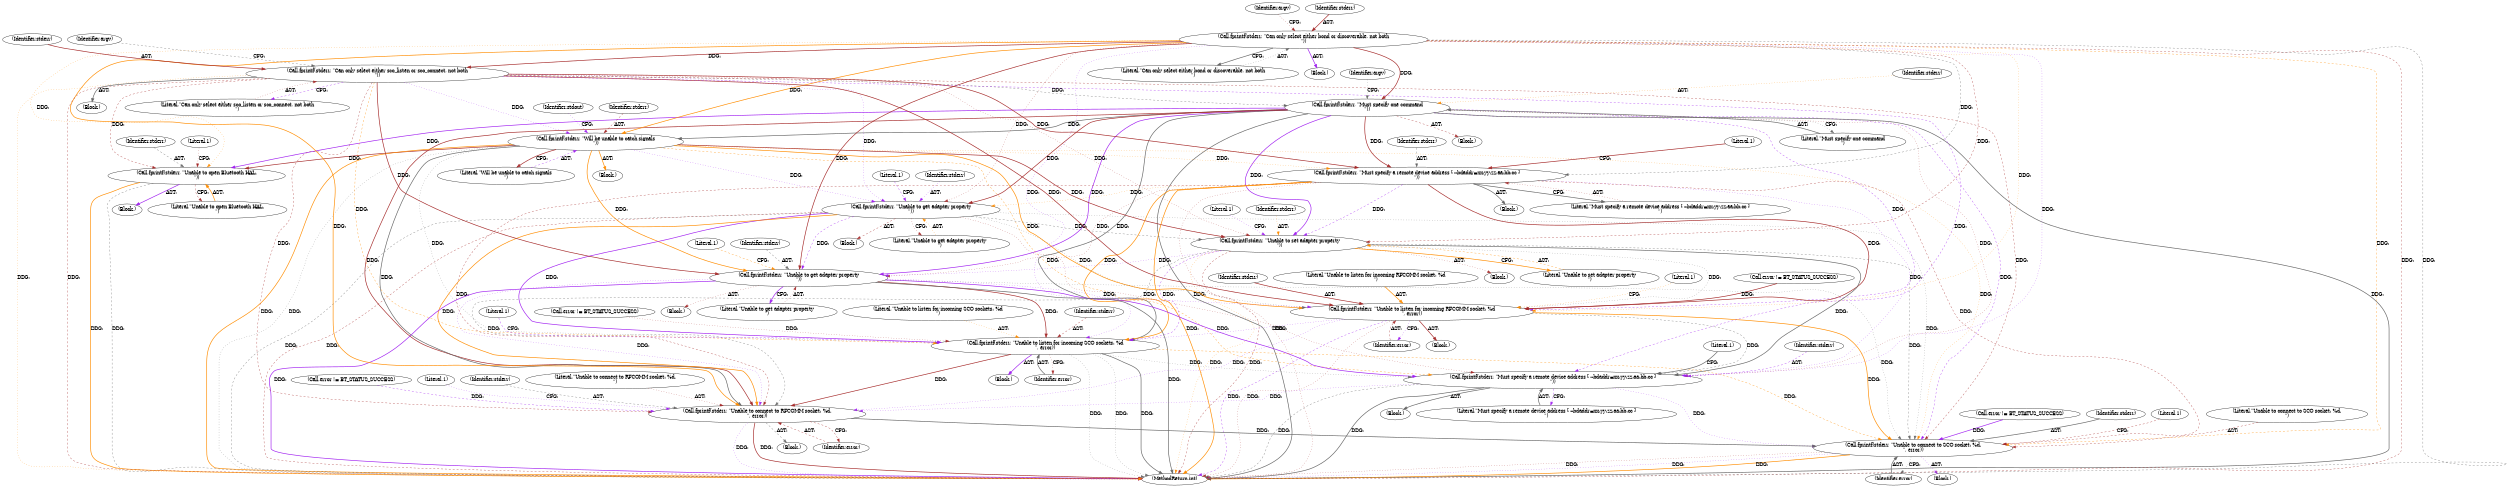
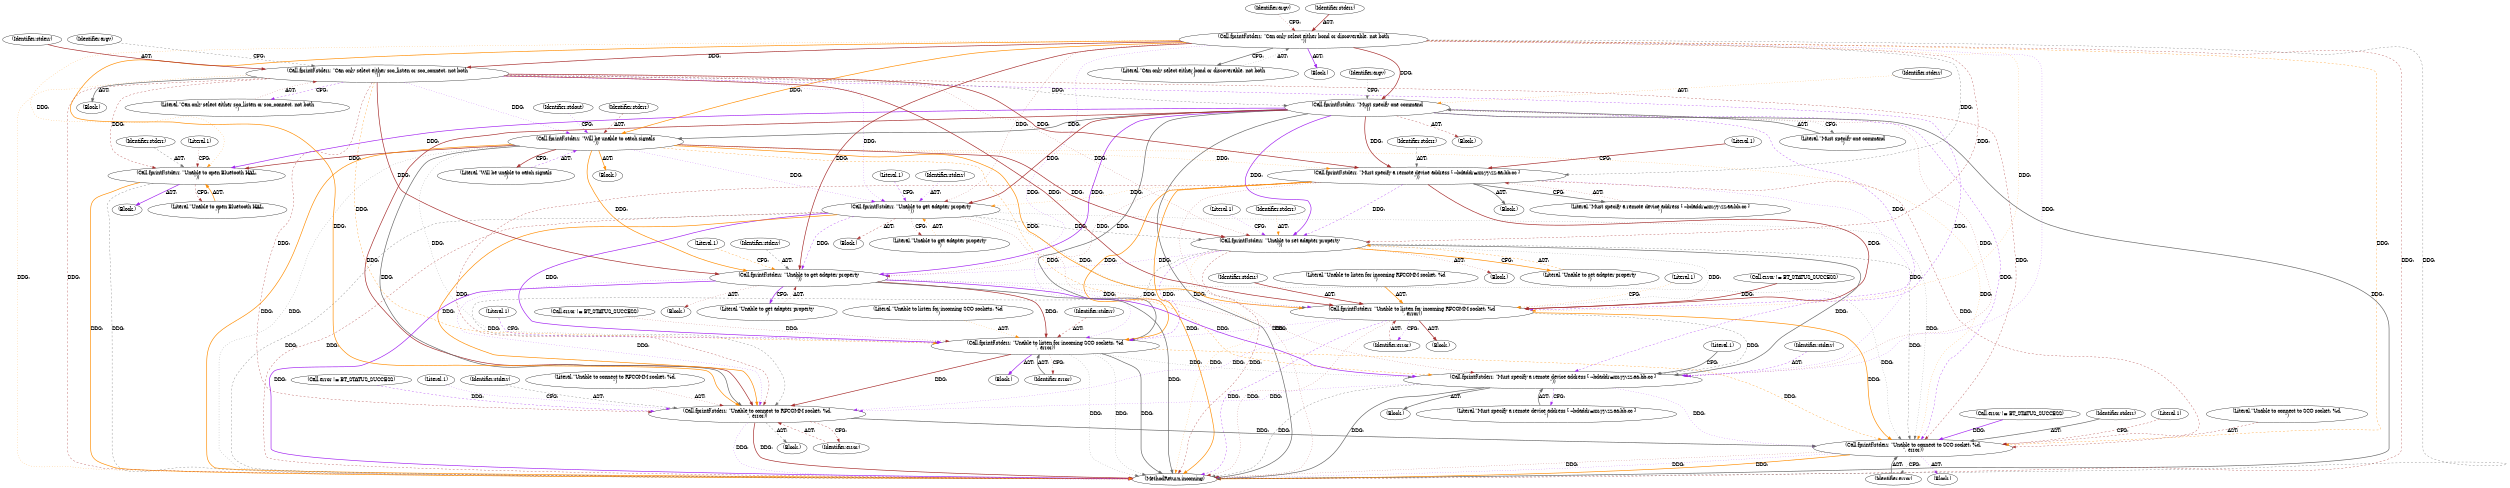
node "(MethodReturn,int)": label "(MethodReturn,int)" -> "(MethodReturn,incoming)"
